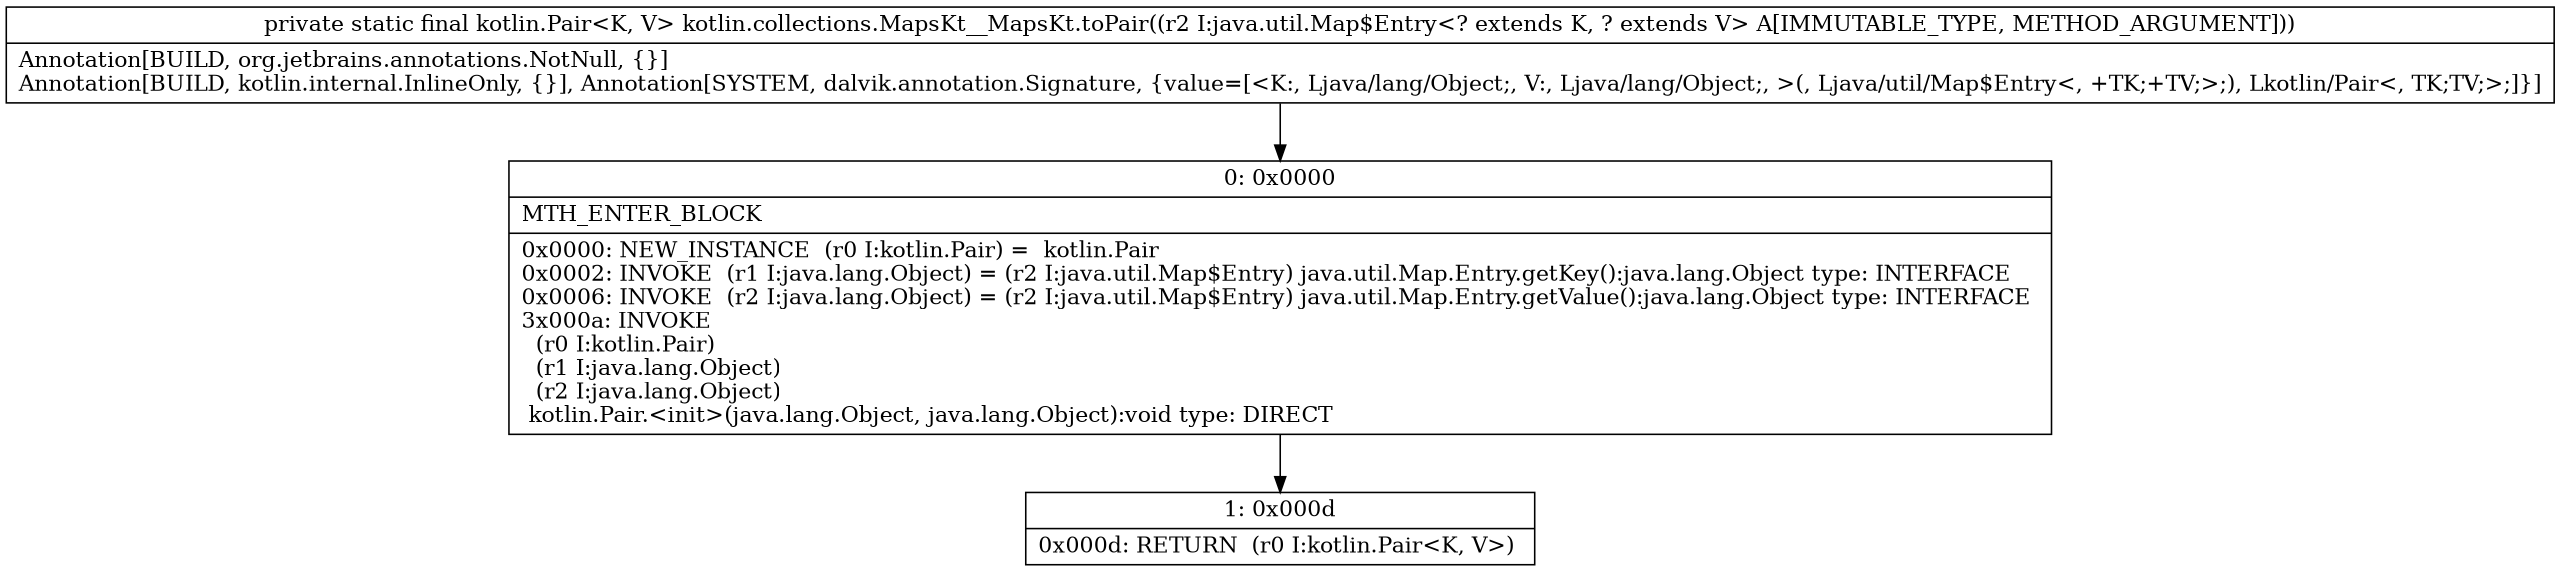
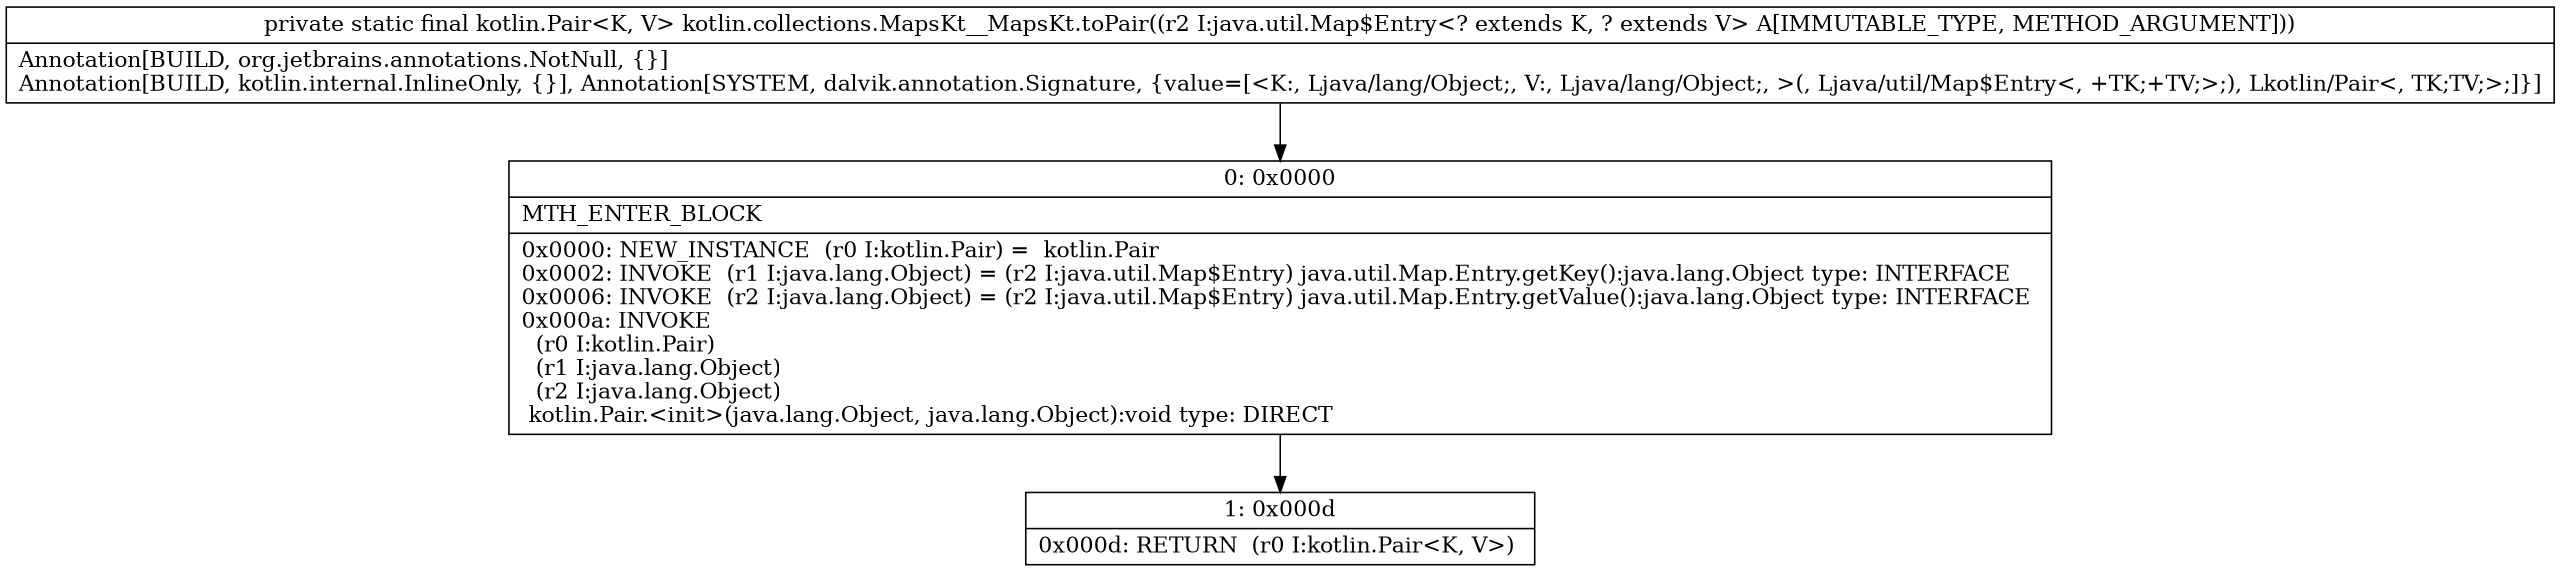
node "0: 0x0000": text "3x000a: INVOKE" -> "0x000a: INVOKE"
